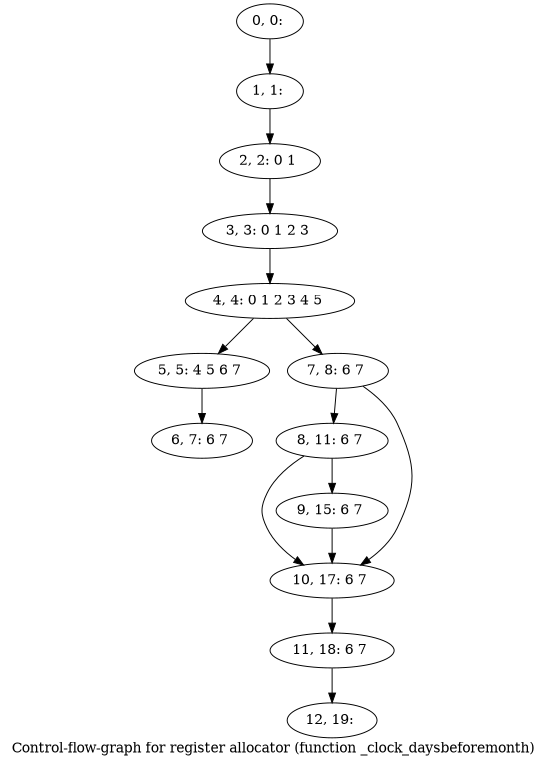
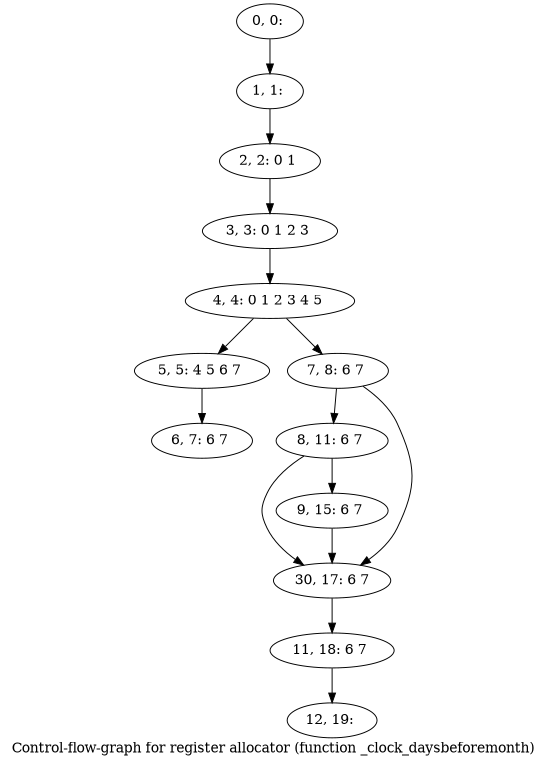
node "10, 17: 6 7": label "10, 17: 6 7" -> "30, 17: 6 7"
